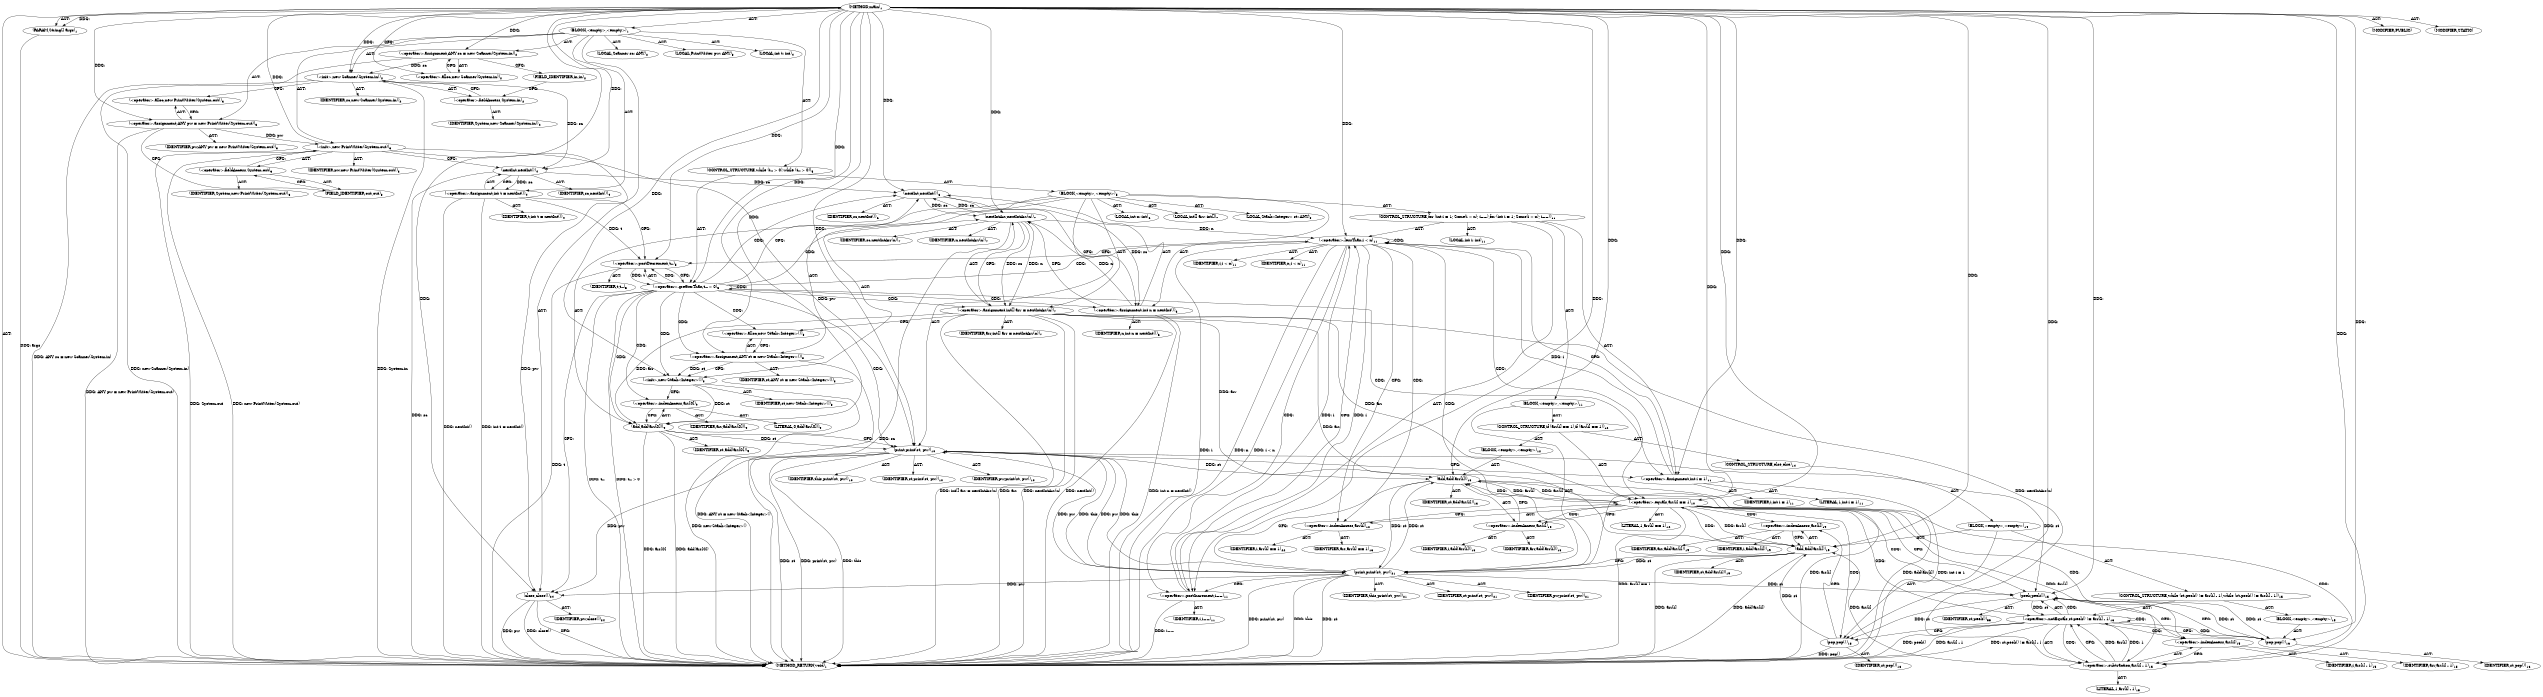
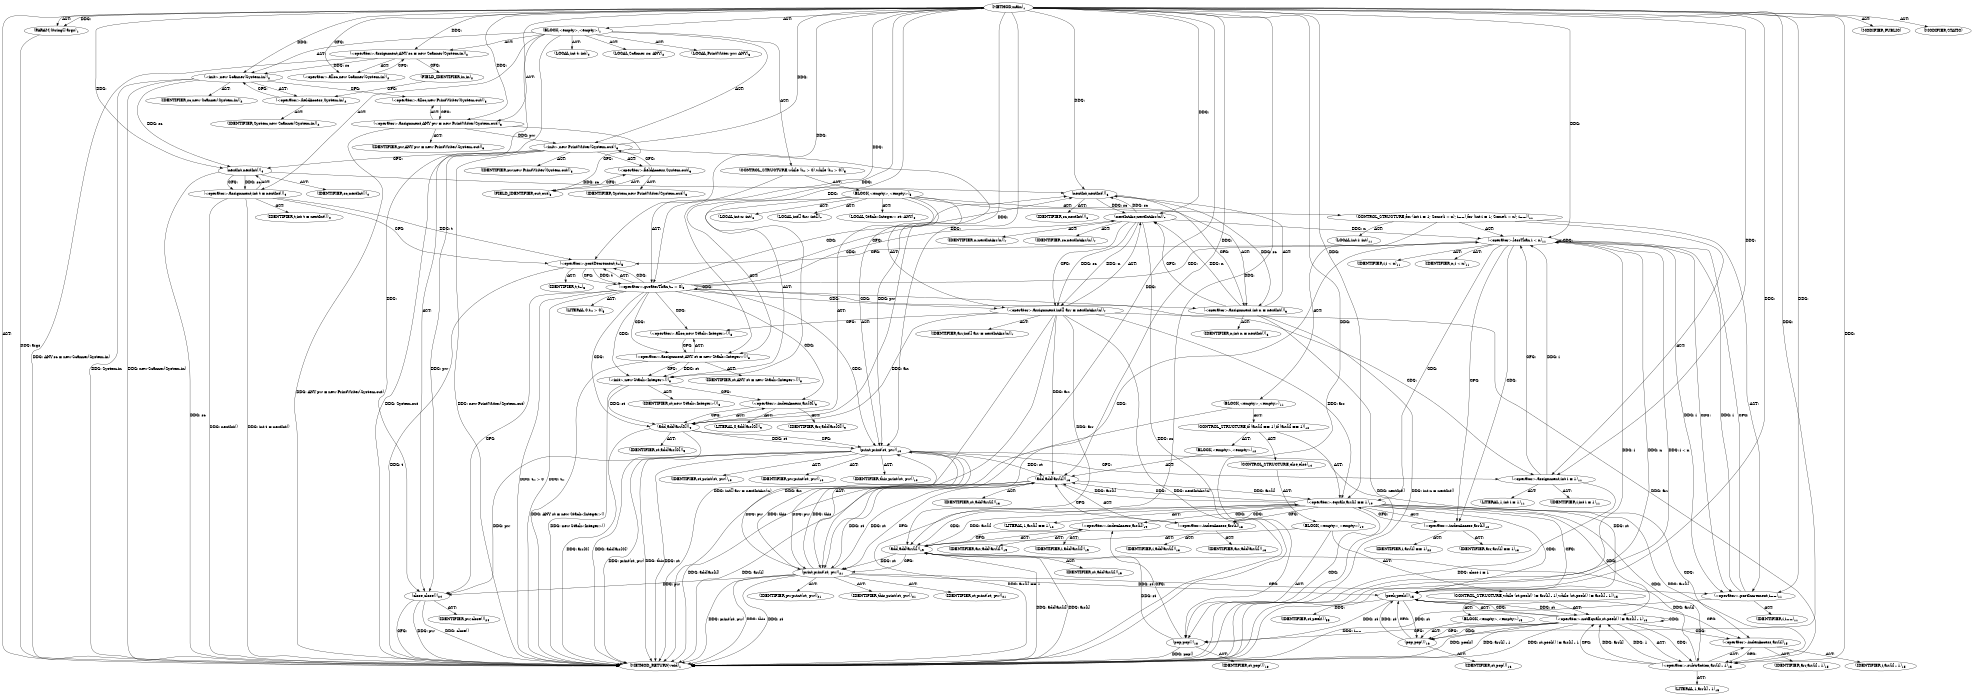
node "(LITERAL,0,t-- > 0)": added
edge "(<operator>.assignment,int[] arr = nextIntArr(n))" -> "(<operator>.subtraction,arr[i] - 1)": label "DDG: nextIntArr(n)" -> "DDG: arr"
edge "(<operator>.assignment,int i = 1)" -> "(METHOD_RETURN,void)": label "DDG: int i = 1" -> "DDG: close i = 1"
edge "(peek,peek())" -> "(IDENTIFIER,st,peek())": label "AST: " -> "DDG: "
